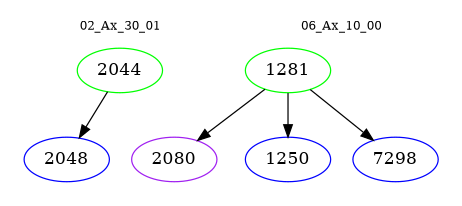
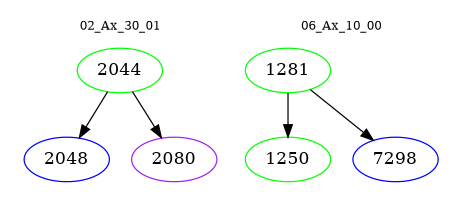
edge "1281" -> "2080": now "2044" -> "2080"
node "1250": color blue -> green
